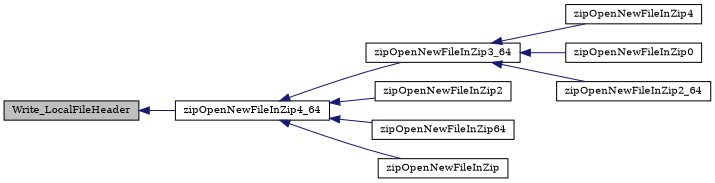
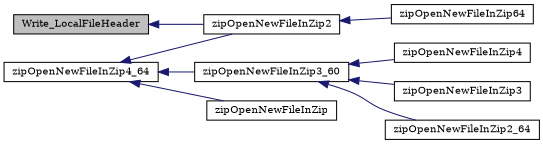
node "zipOpenNewFileInZip3_64": label "zipOpenNewFileInZip3_64" -> "zipOpenNewFileInZip3_60"
node "zipOpenNewFileInZip0": label "zipOpenNewFileInZip0" -> "zipOpenNewFileInZip3"
edge "zipOpenNewFileInZip4_64" -> "Write_LocalFileHeader": now "zipOpenNewFileInZip2" -> "Write_LocalFileHeader"
edge "zipOpenNewFileInZip64" -> "zipOpenNewFileInZip4_64": now "zipOpenNewFileInZip64" -> "zipOpenNewFileInZip2"
